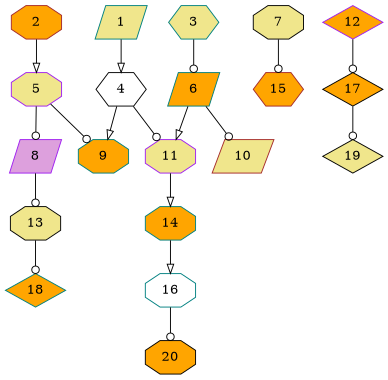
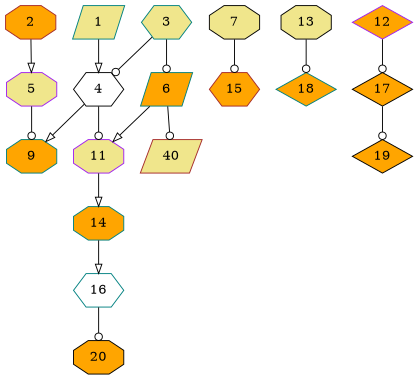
edge "3" -> "4": added
node "8": removed
node "10": label "10" -> "40"
node "19": fillcolor khaki -> orange
node "16": shape octagon -> hexagon
